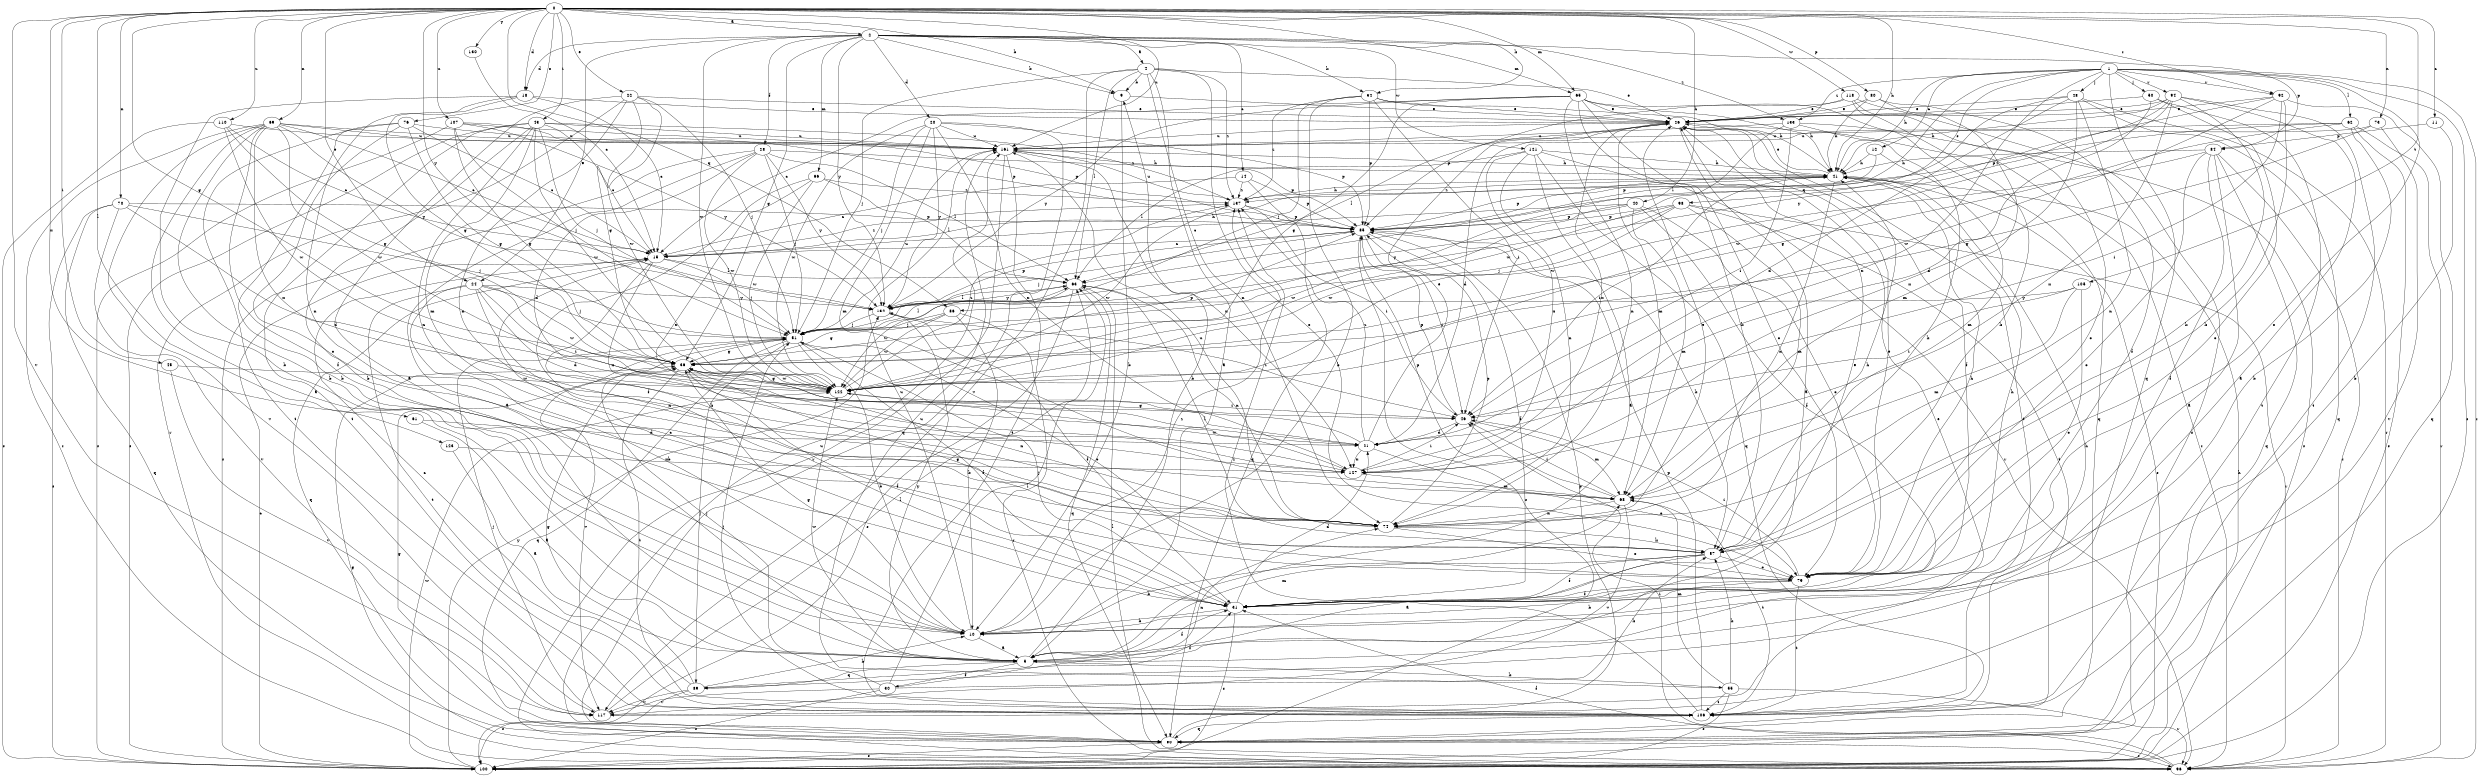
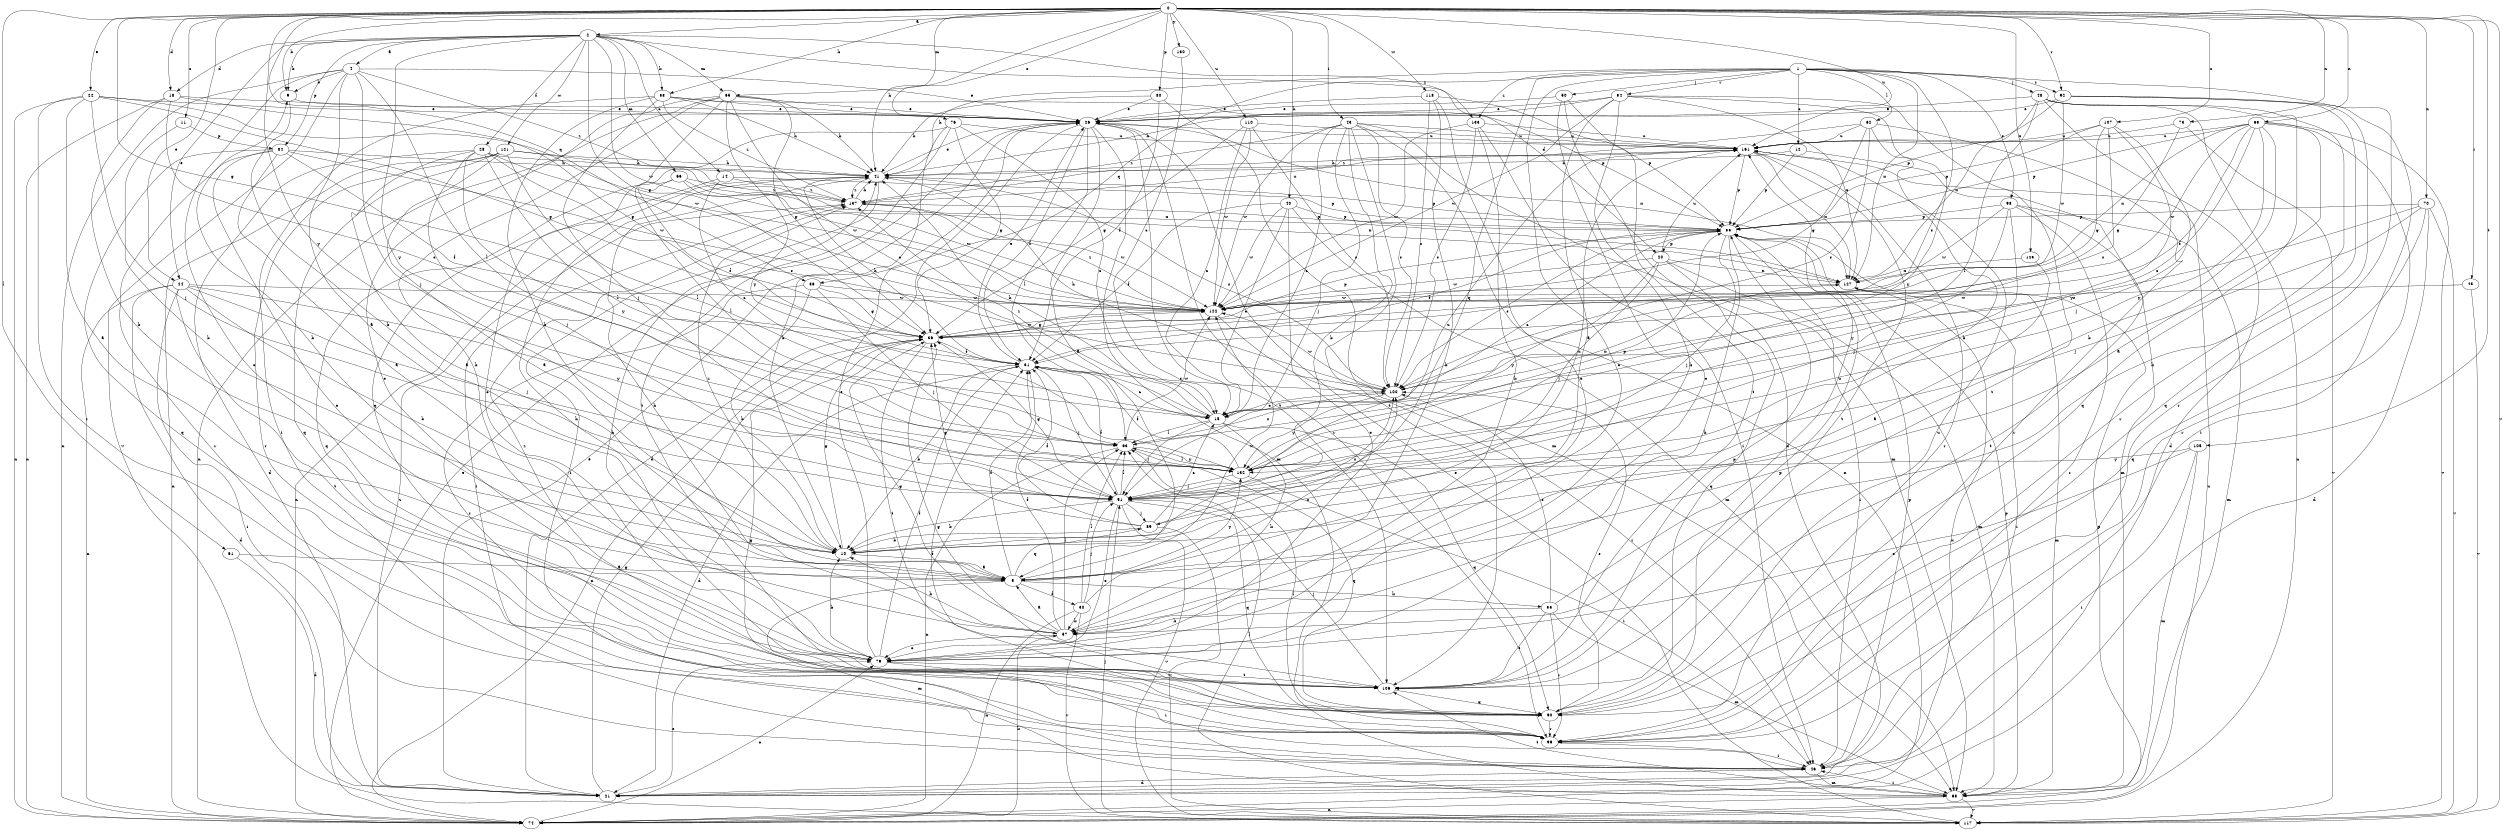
node "54": label "54" -> "58"
edge "20" -> "85": reversed
